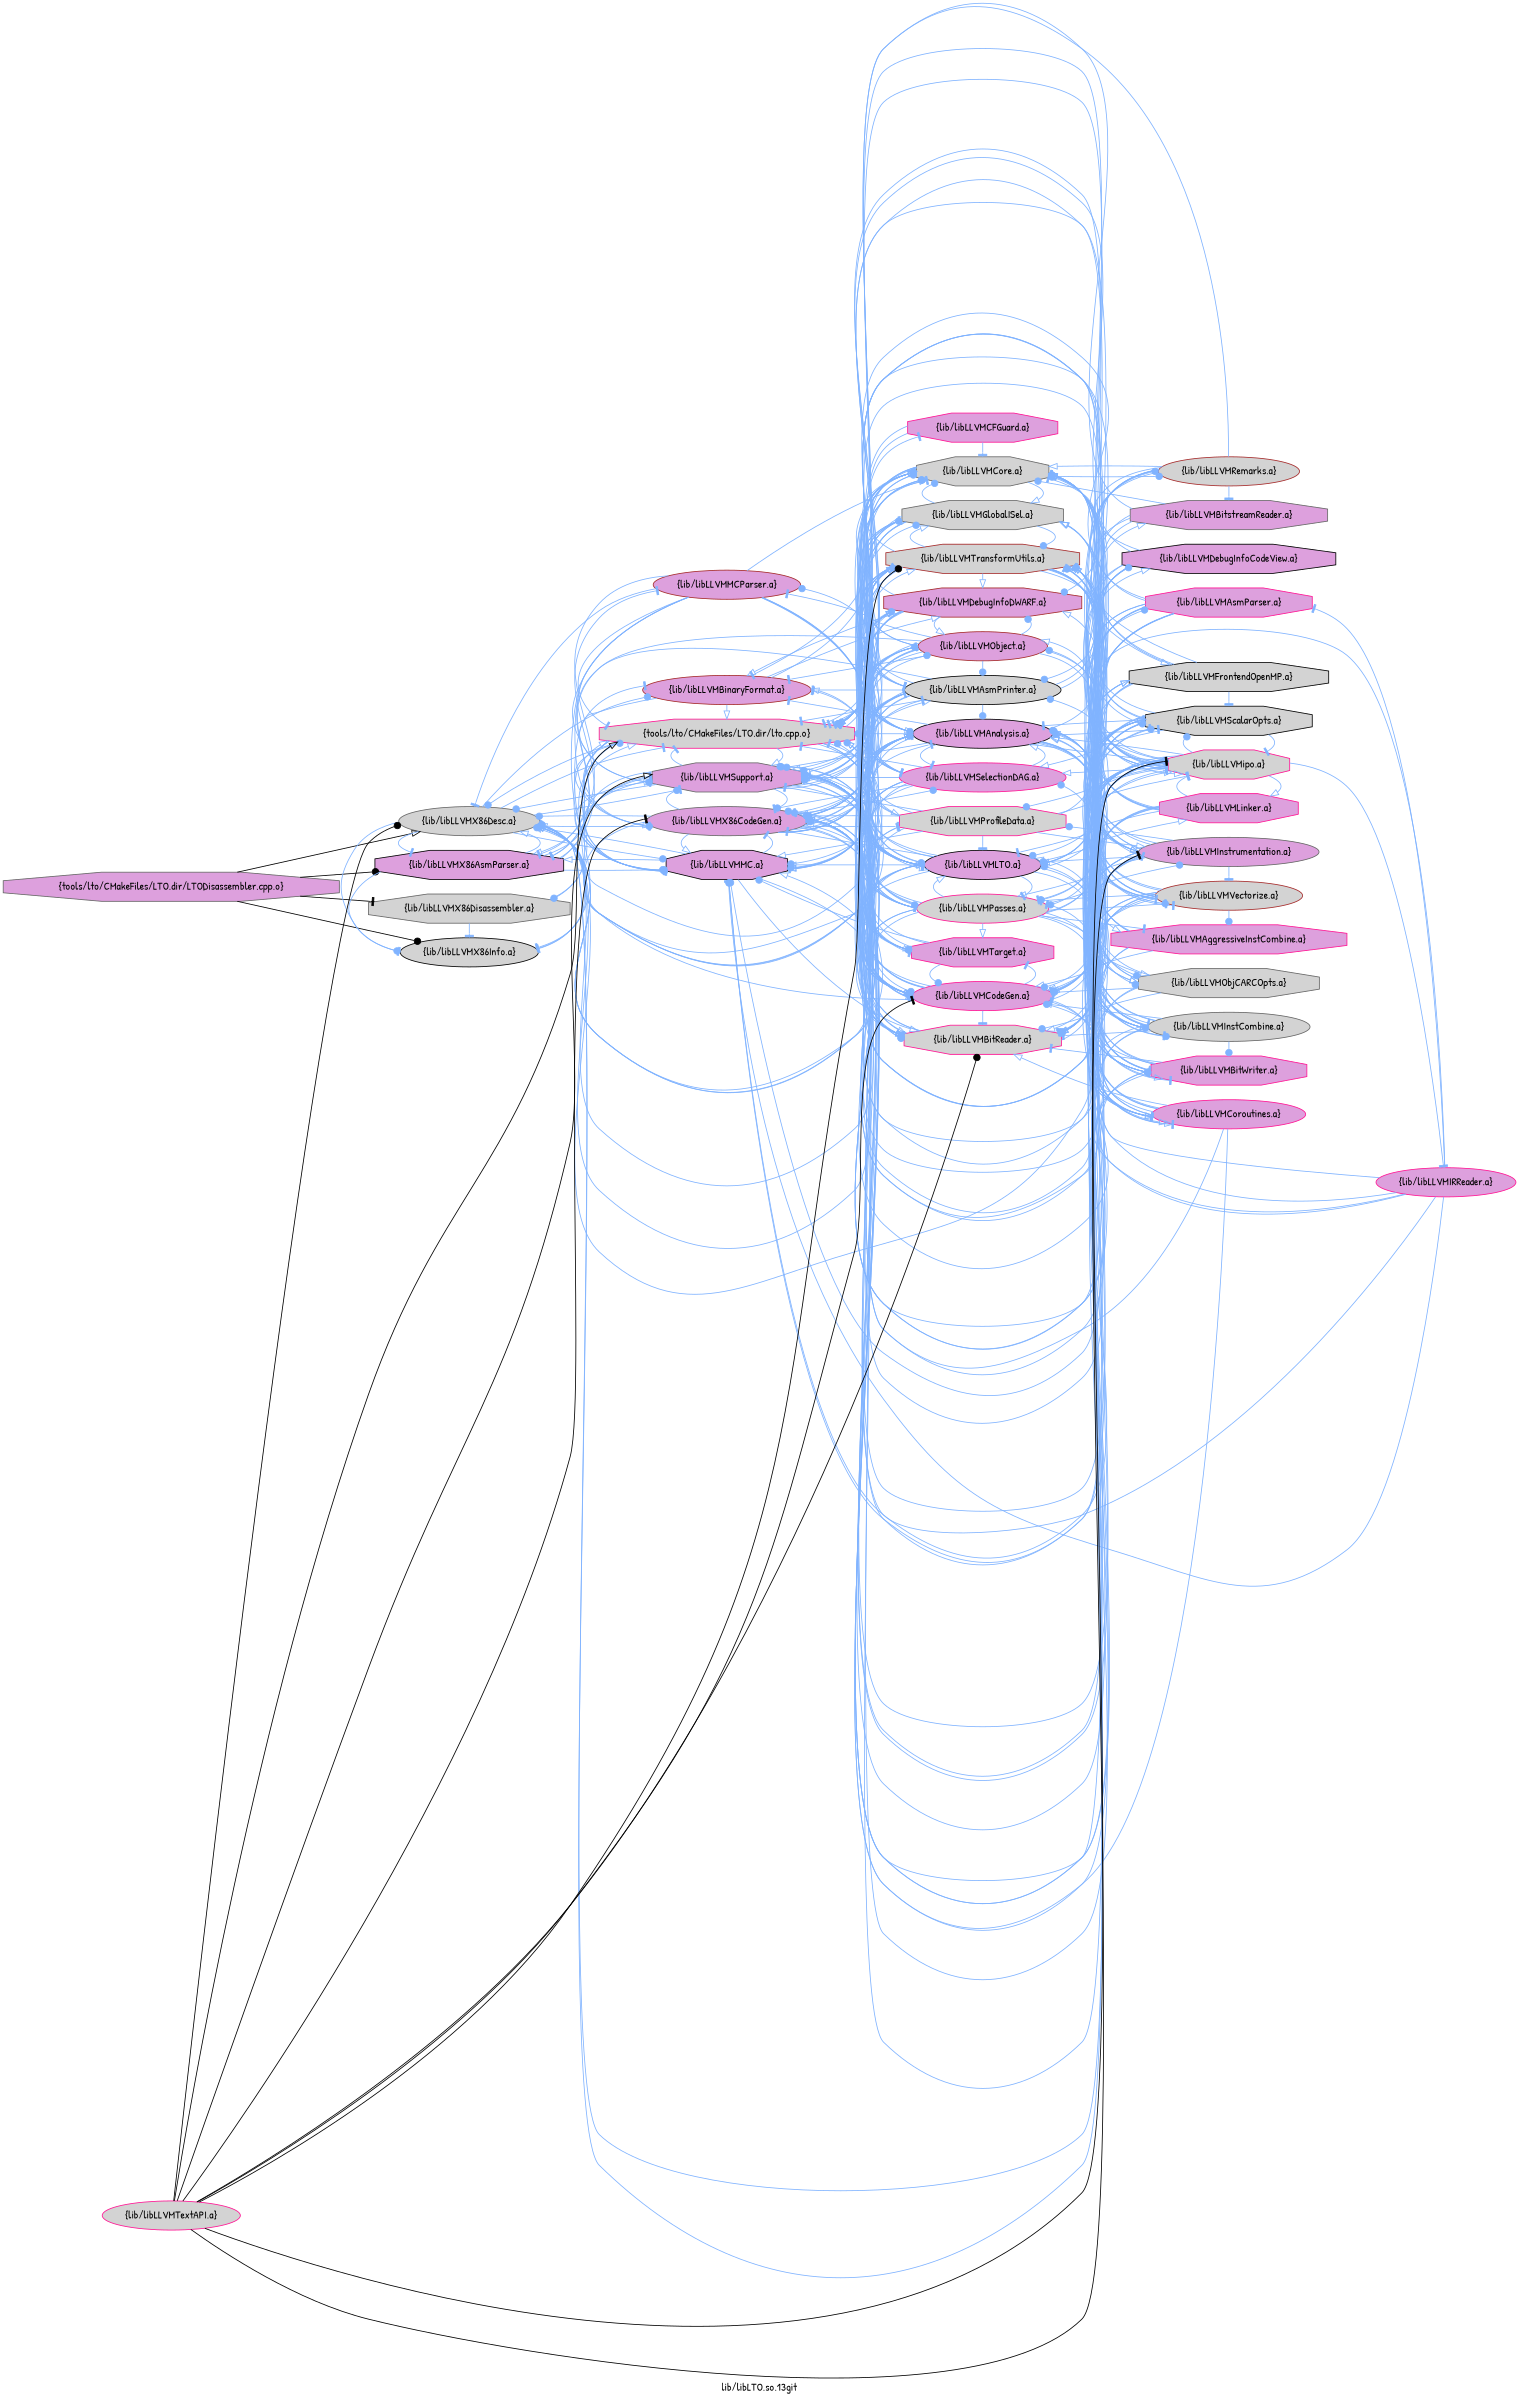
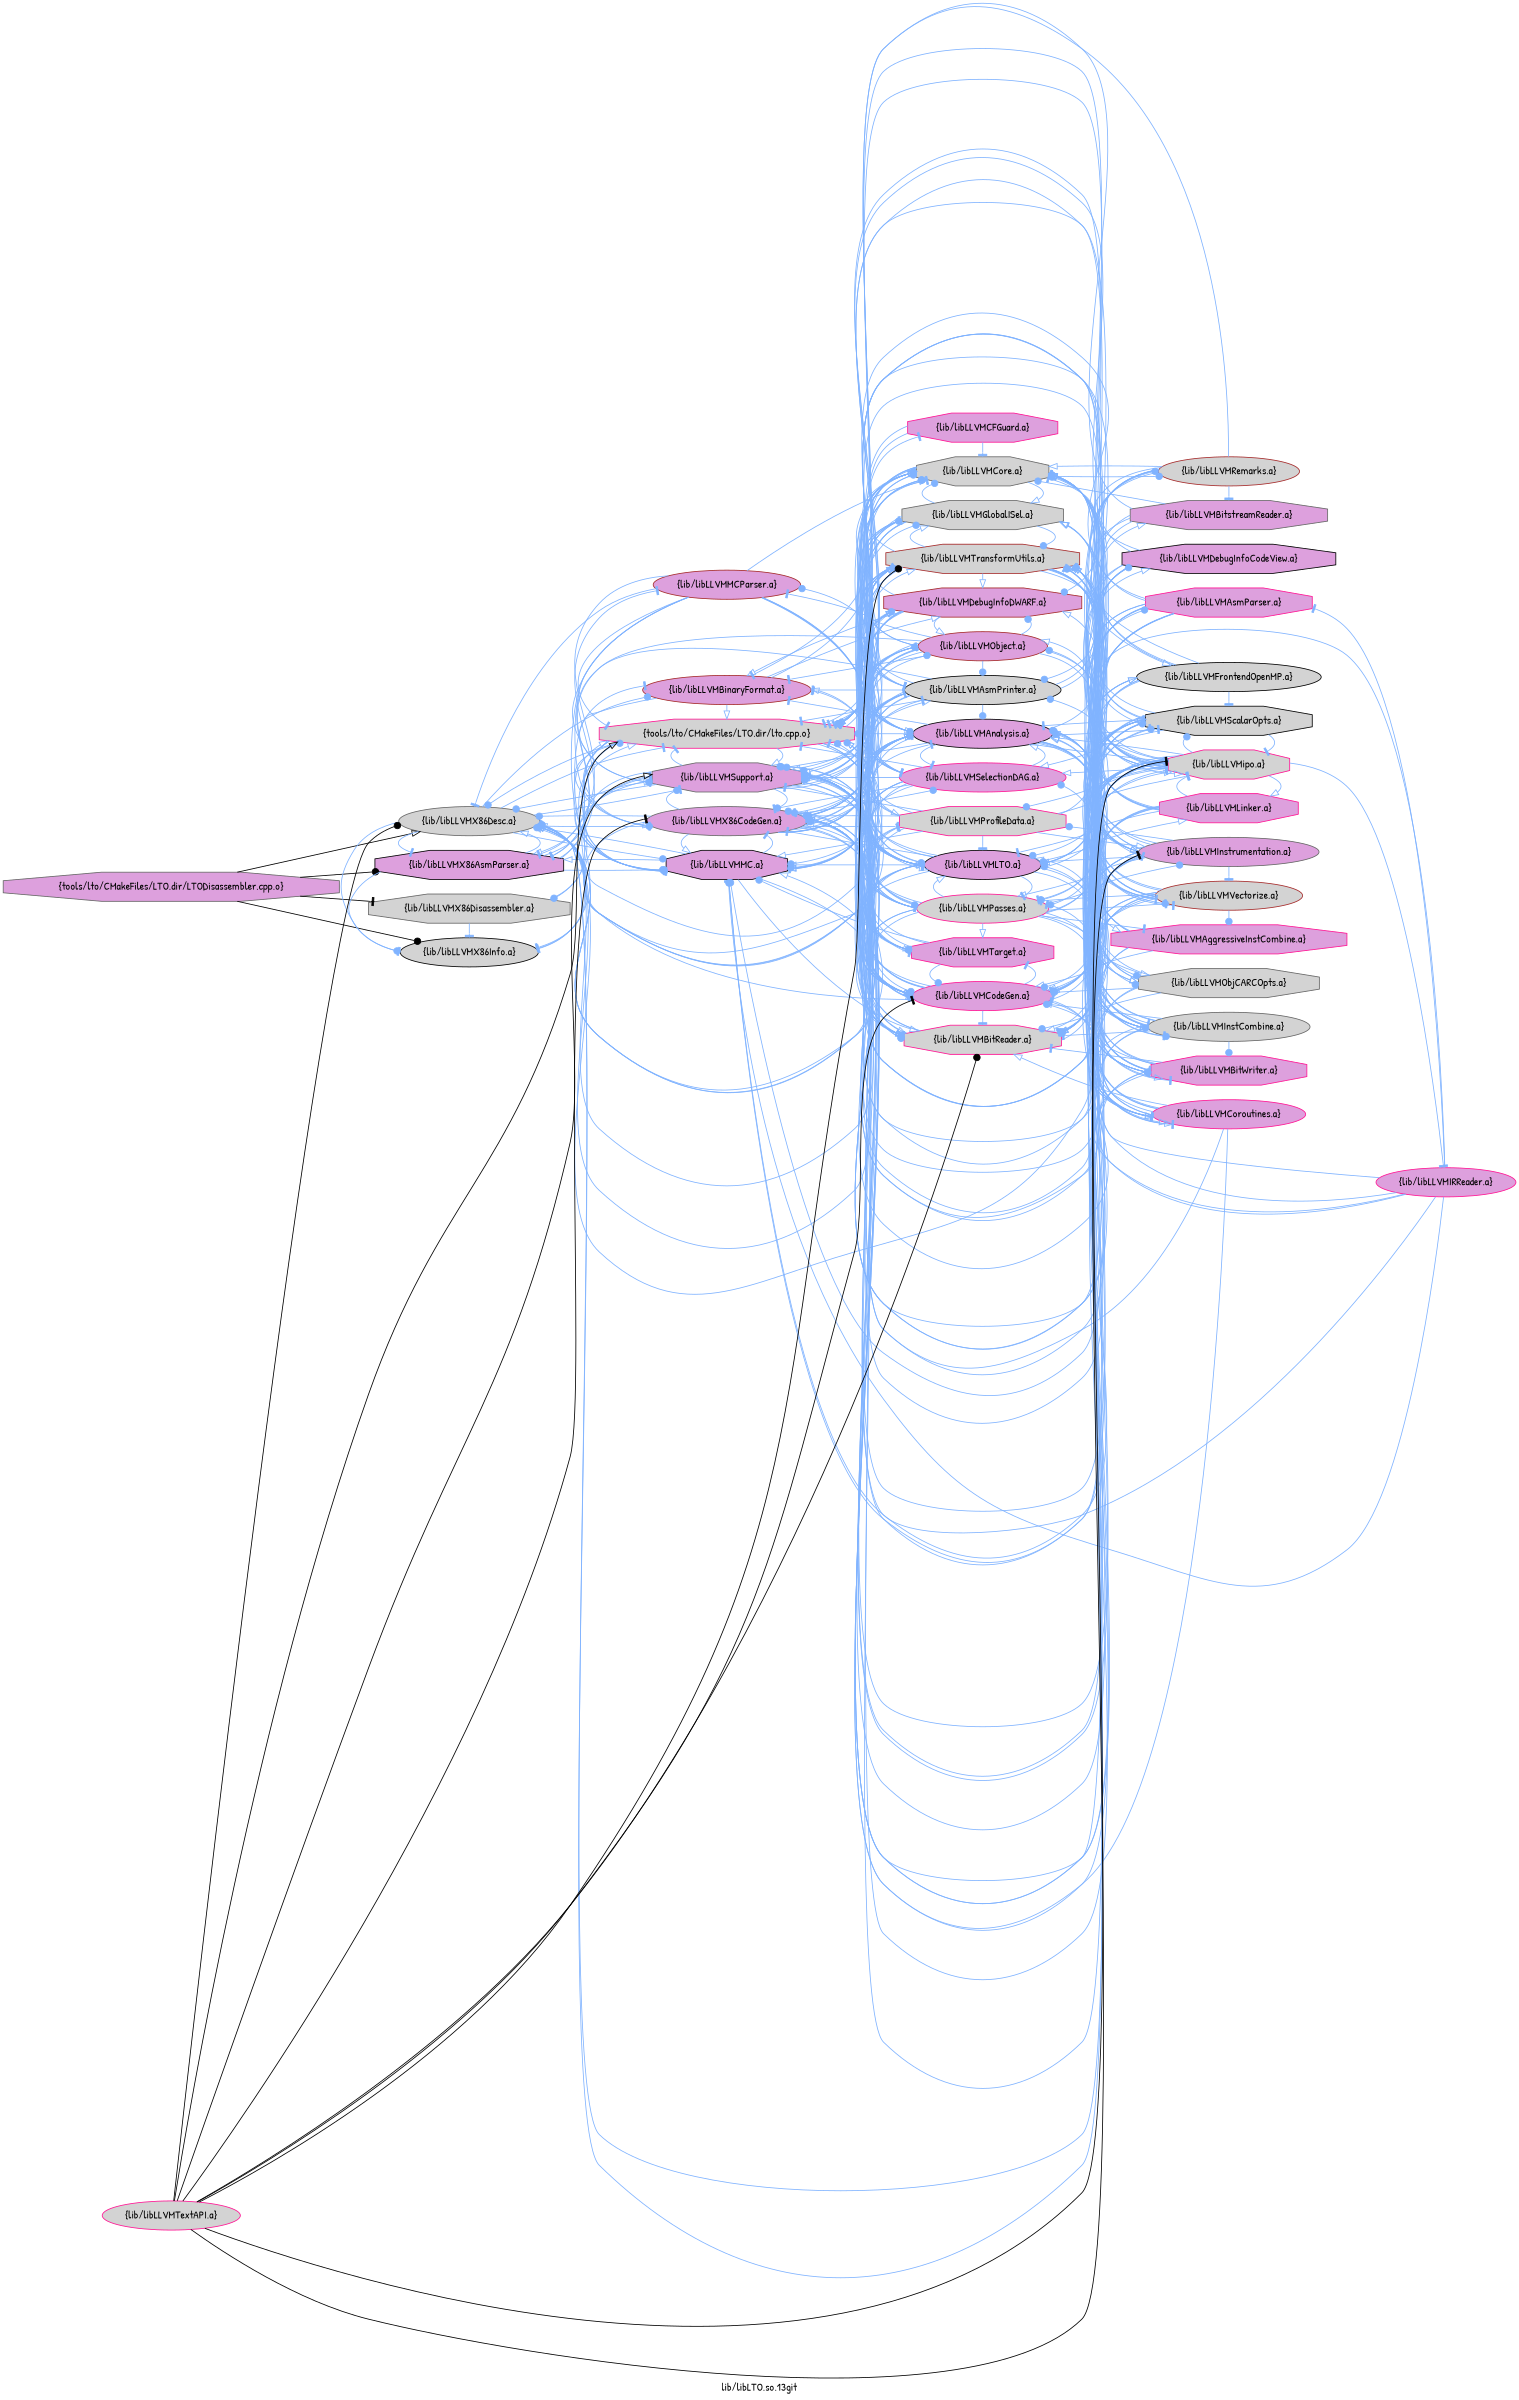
node "{lib/libLLVMFrontendOpenMP.a}": shape octagon -> ellipse
edge "{lib/libLLVMProfileData.a}" -> "{lib/libLLVMCodeGen.a}": added
